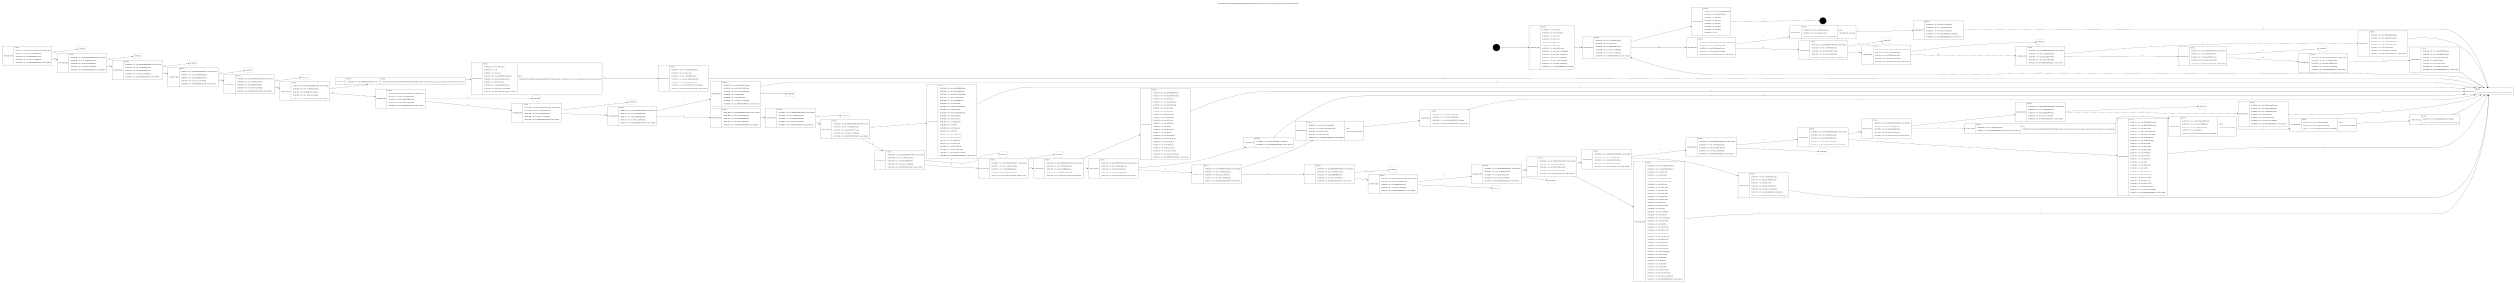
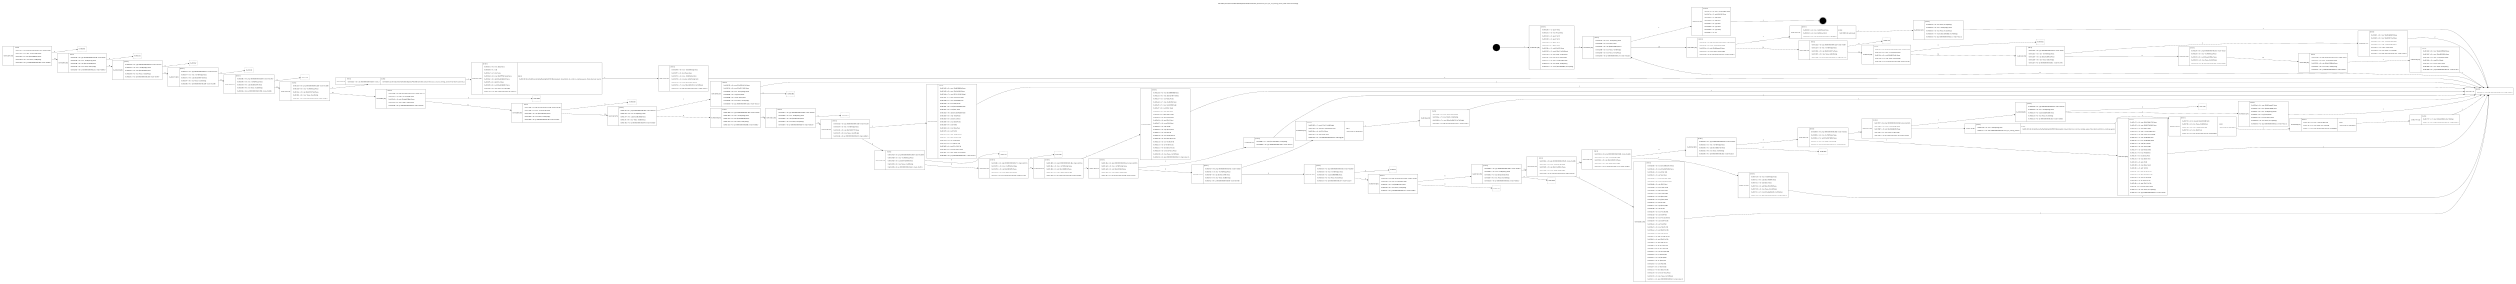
node "0x401ce6": removed
